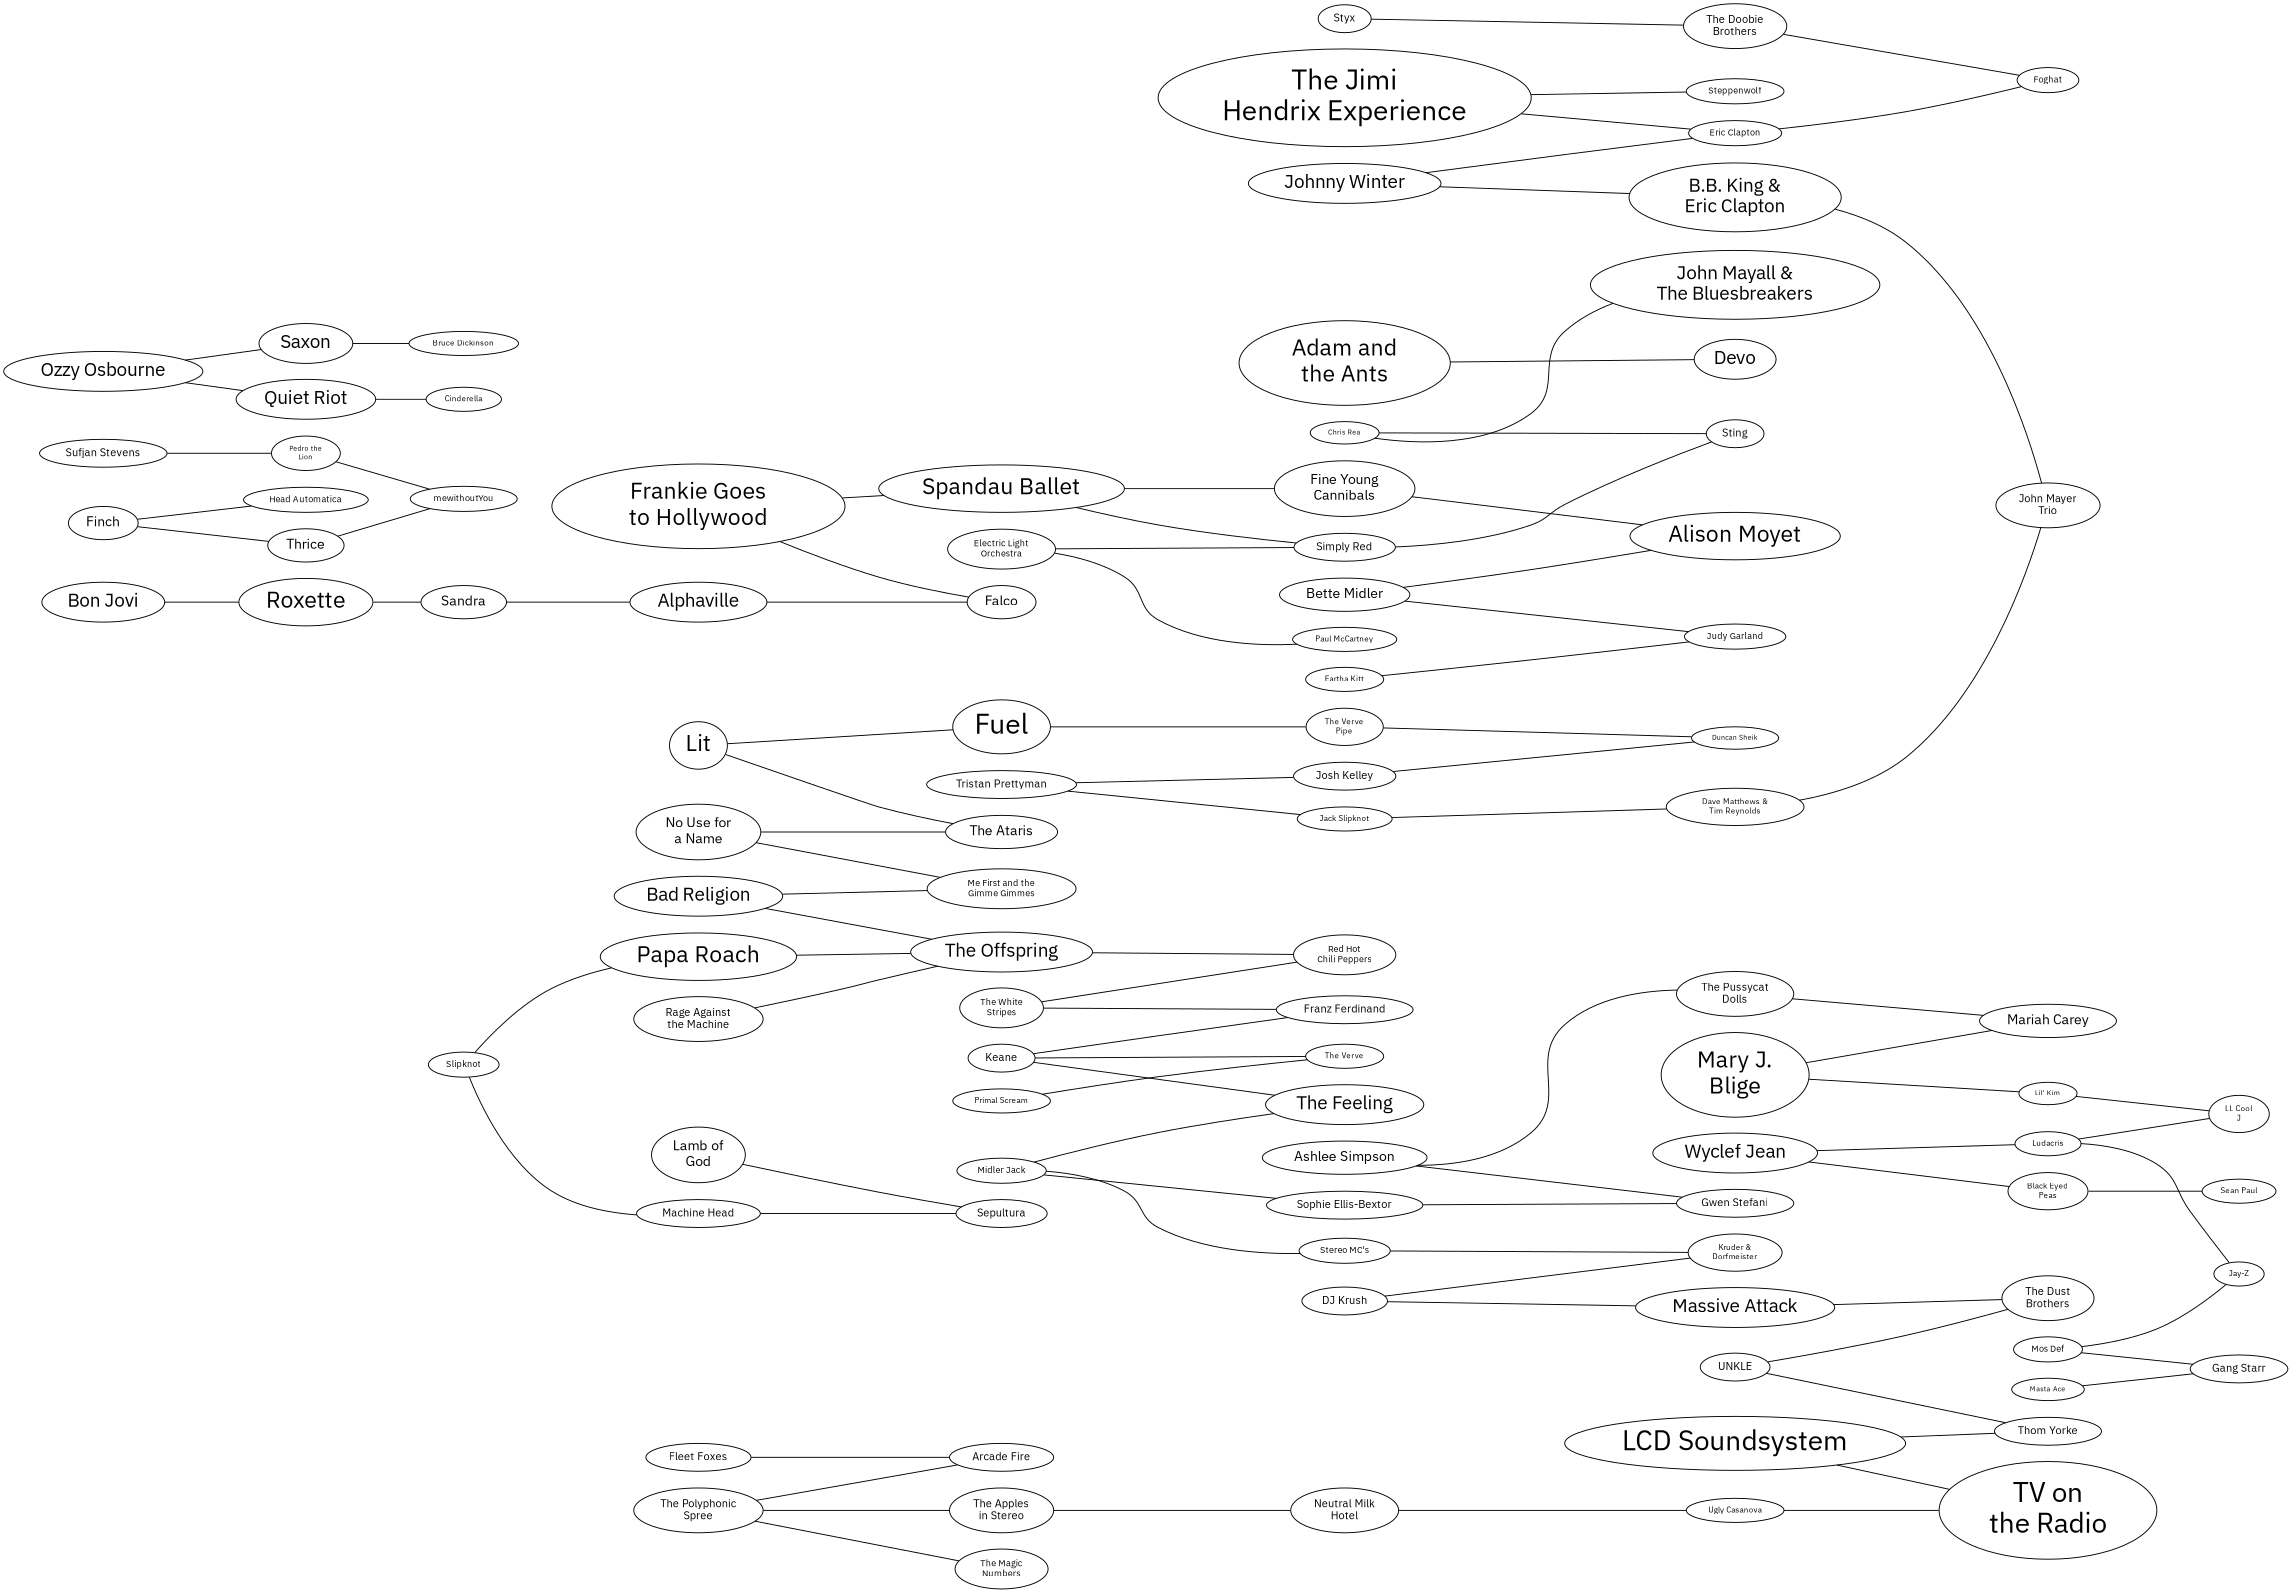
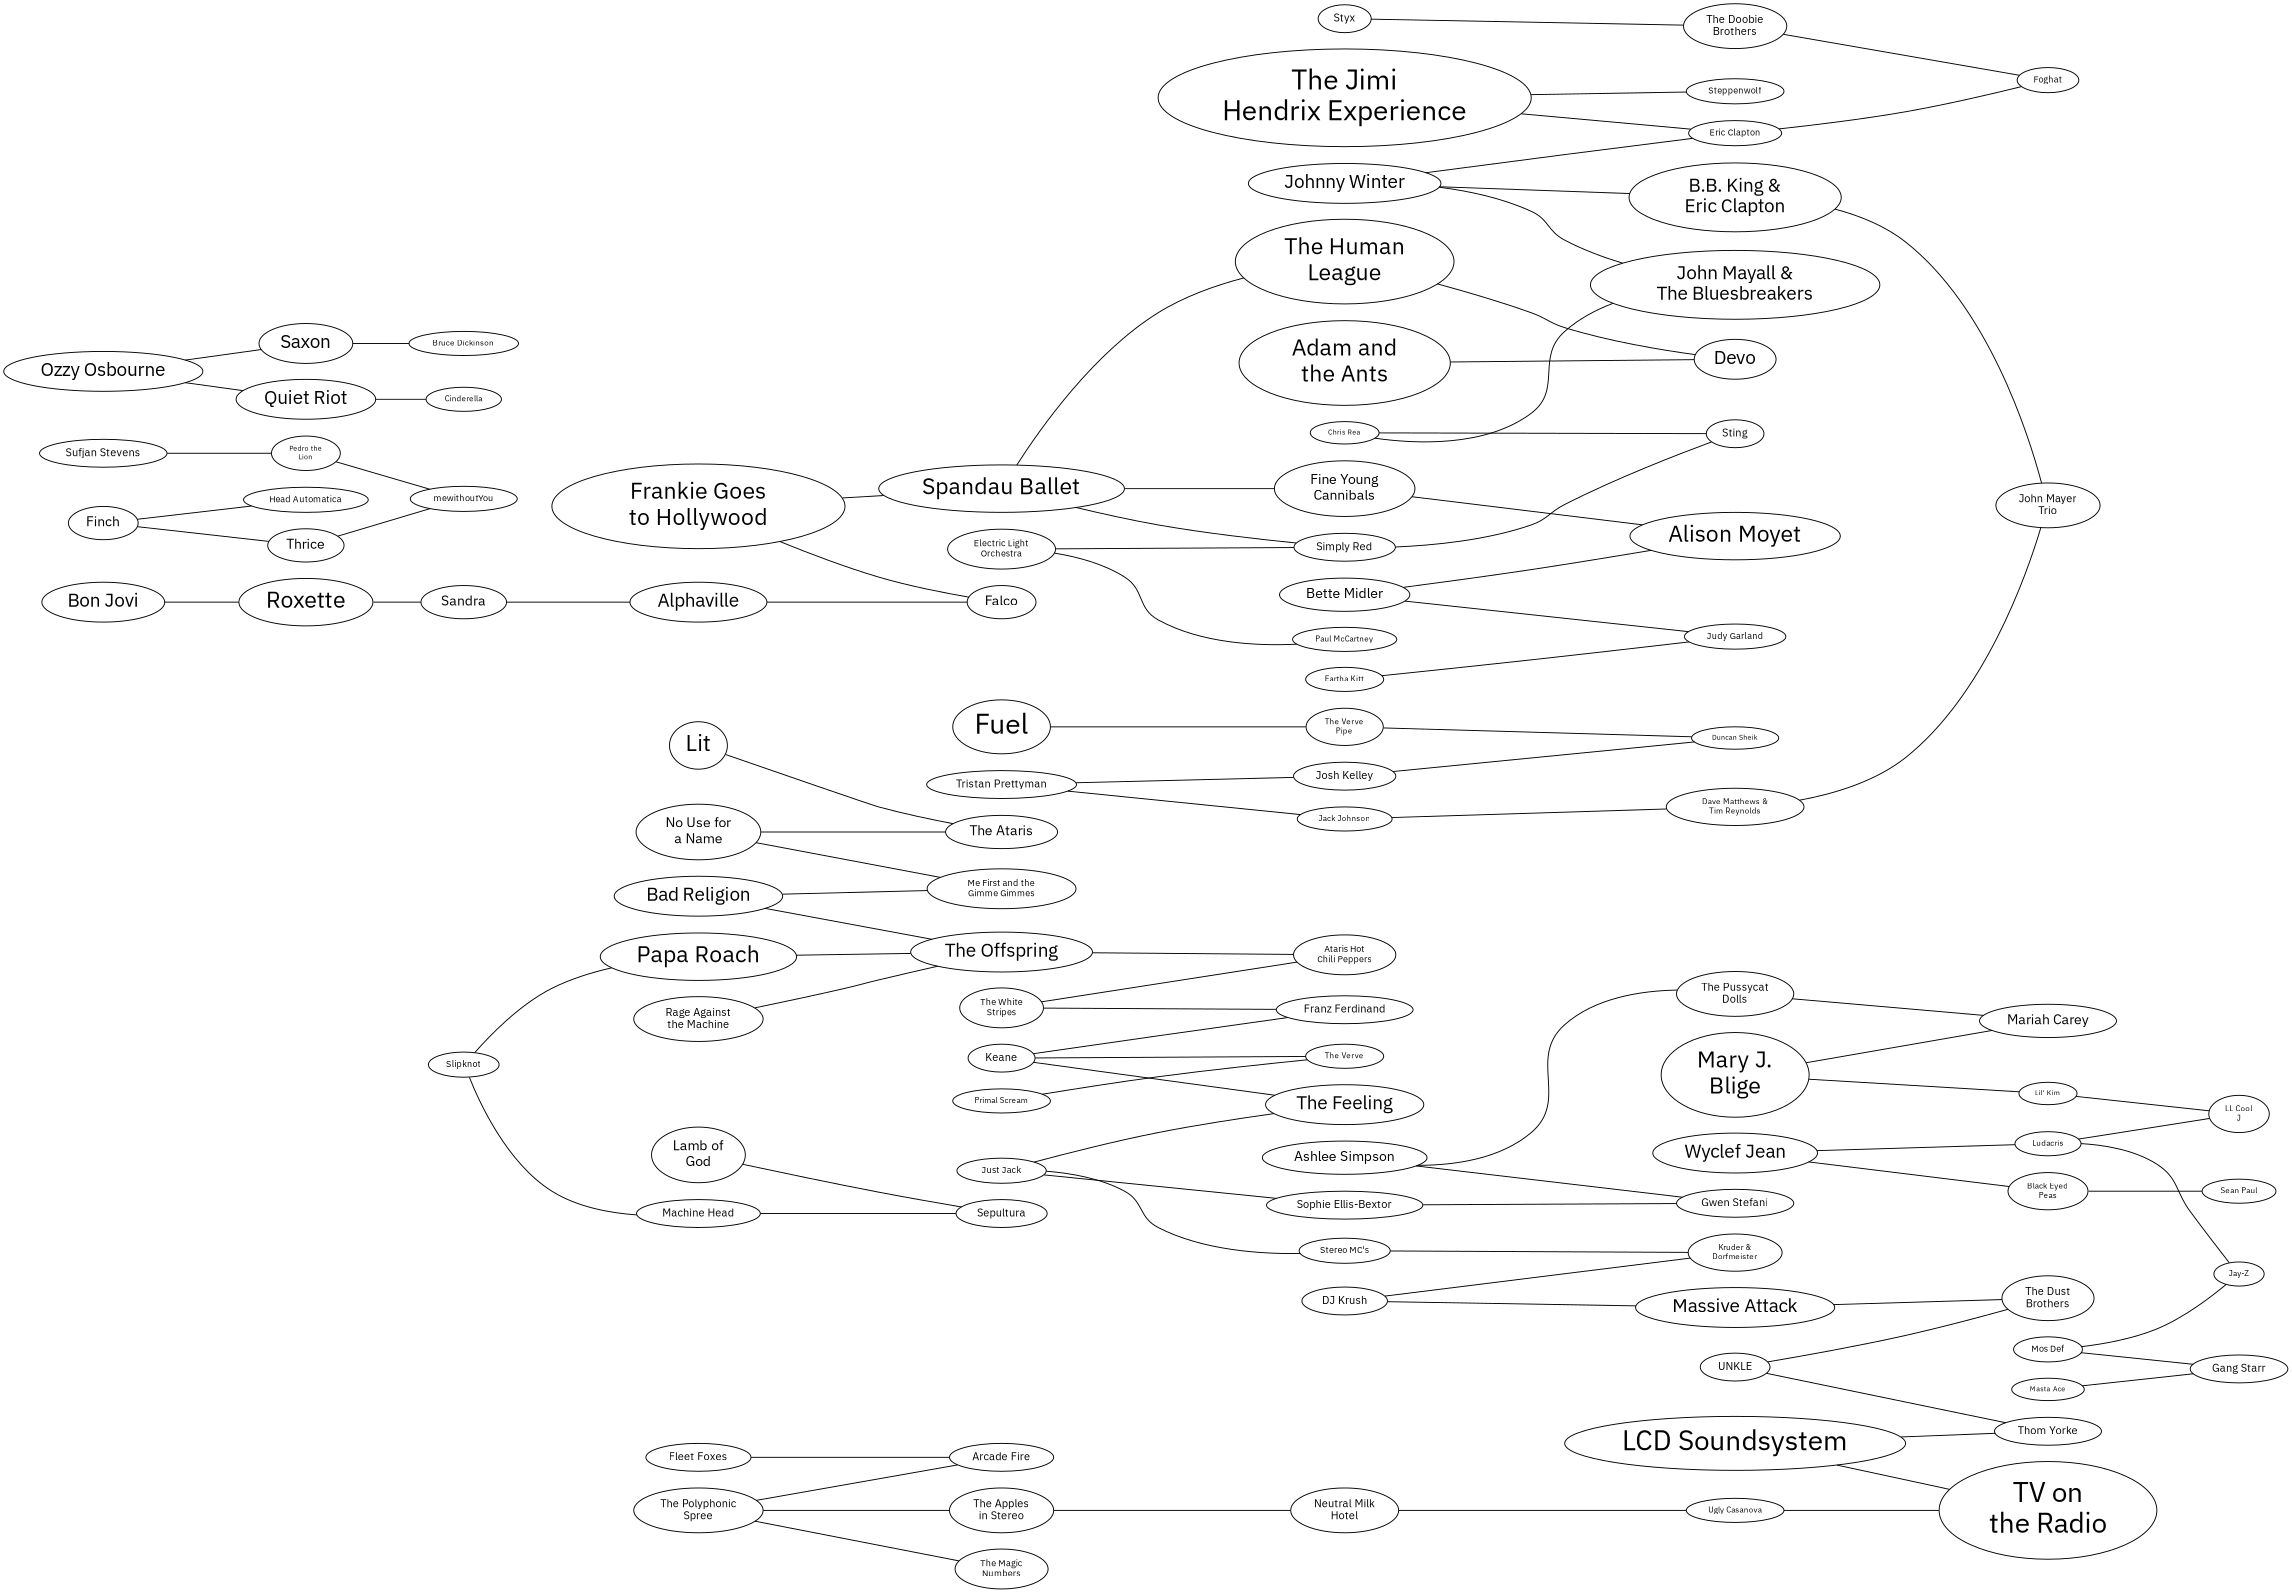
edge "Johnny Winter" -- "John Mayall & The Bluesbreakers": added
node "The Human League": added
edge "Fuel" -- "Lit": removed
node "Jack Slipknot": label "Jack Slipknot" -> "Jack Johnson"
node "Red Hot Chili Peppers": label "Red Hot Chili Peppers" -> "Ataris Hot Chili Peppers"
node "Midler Jack": label "Midler Jack" -> "Just Jack"
